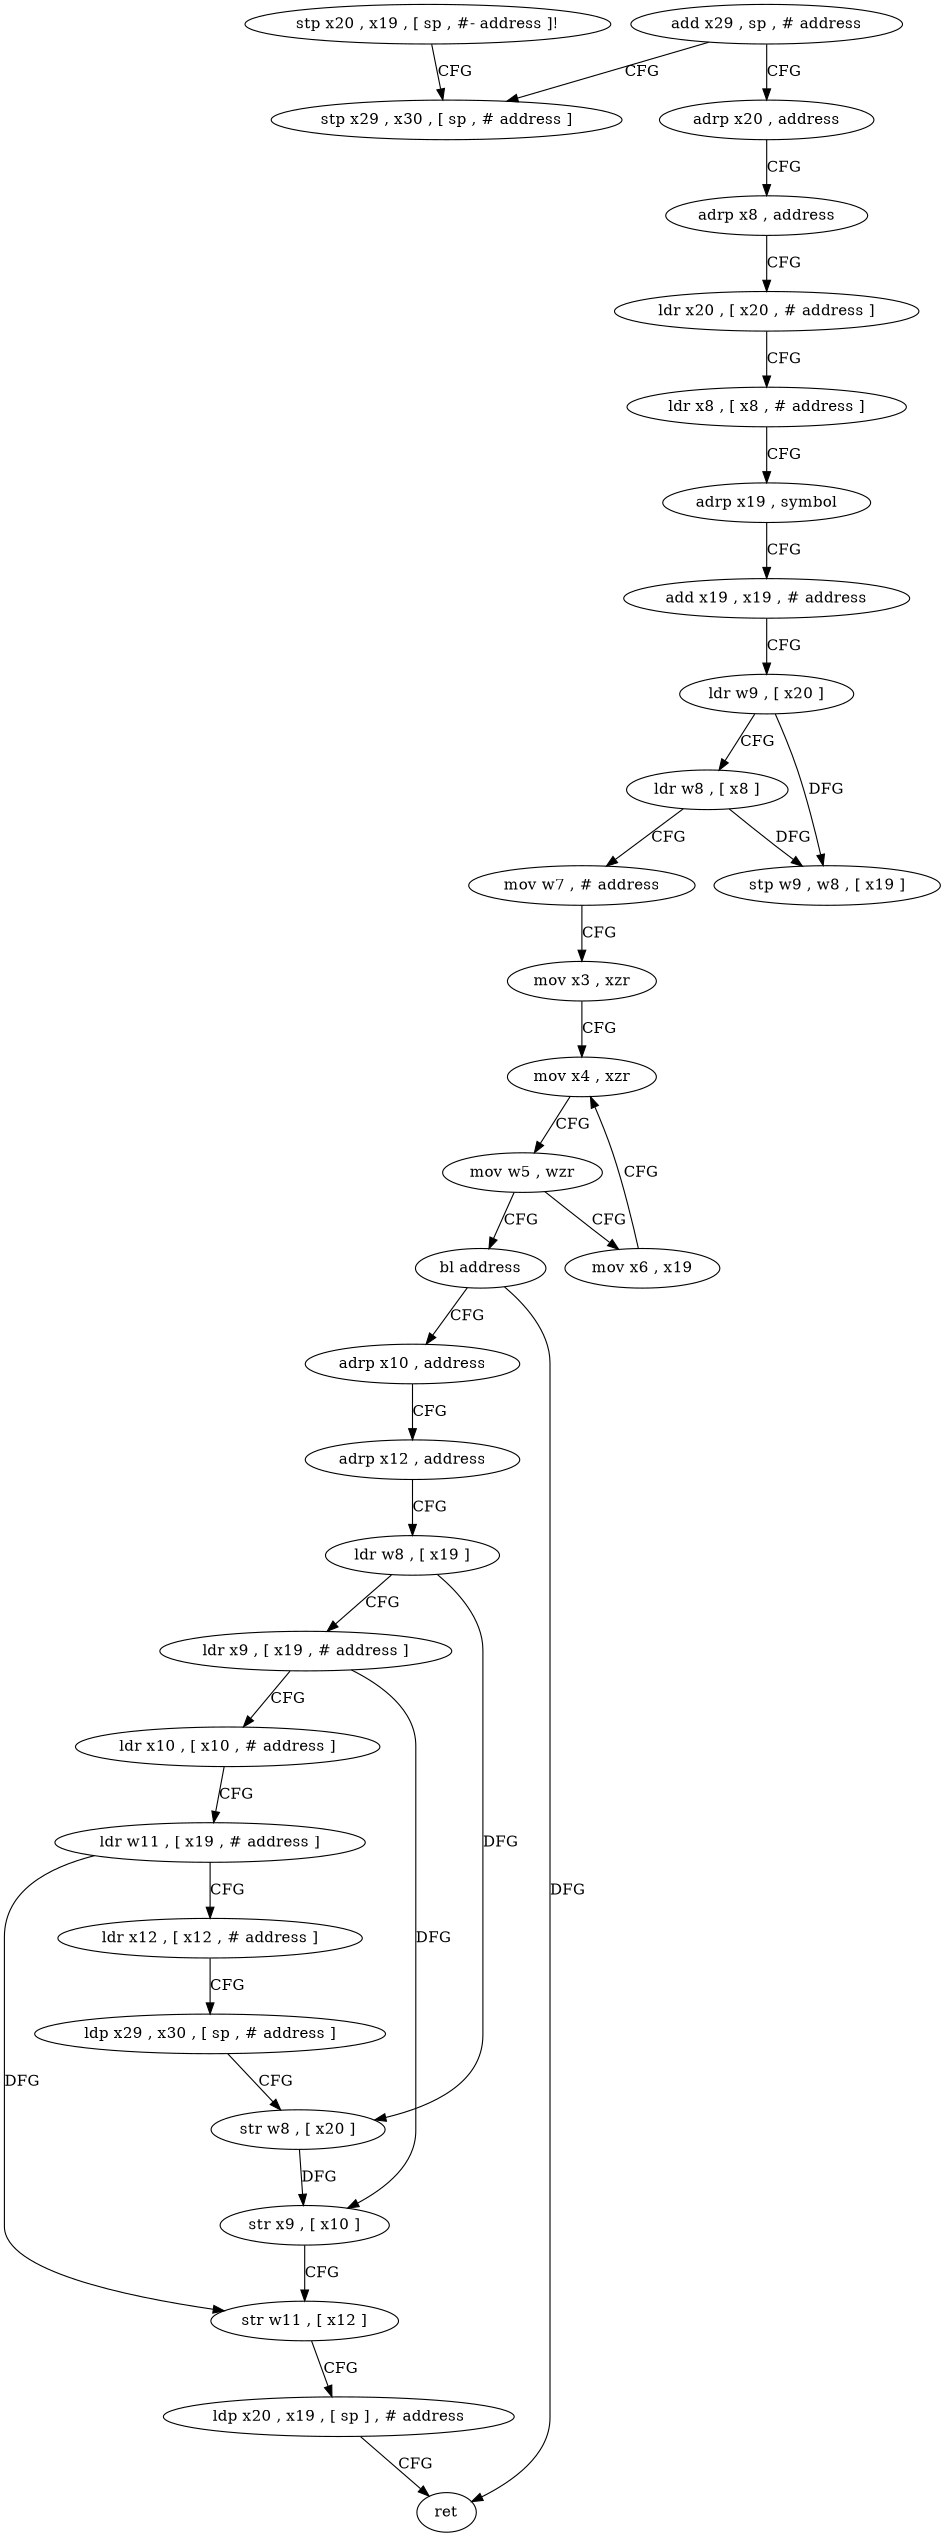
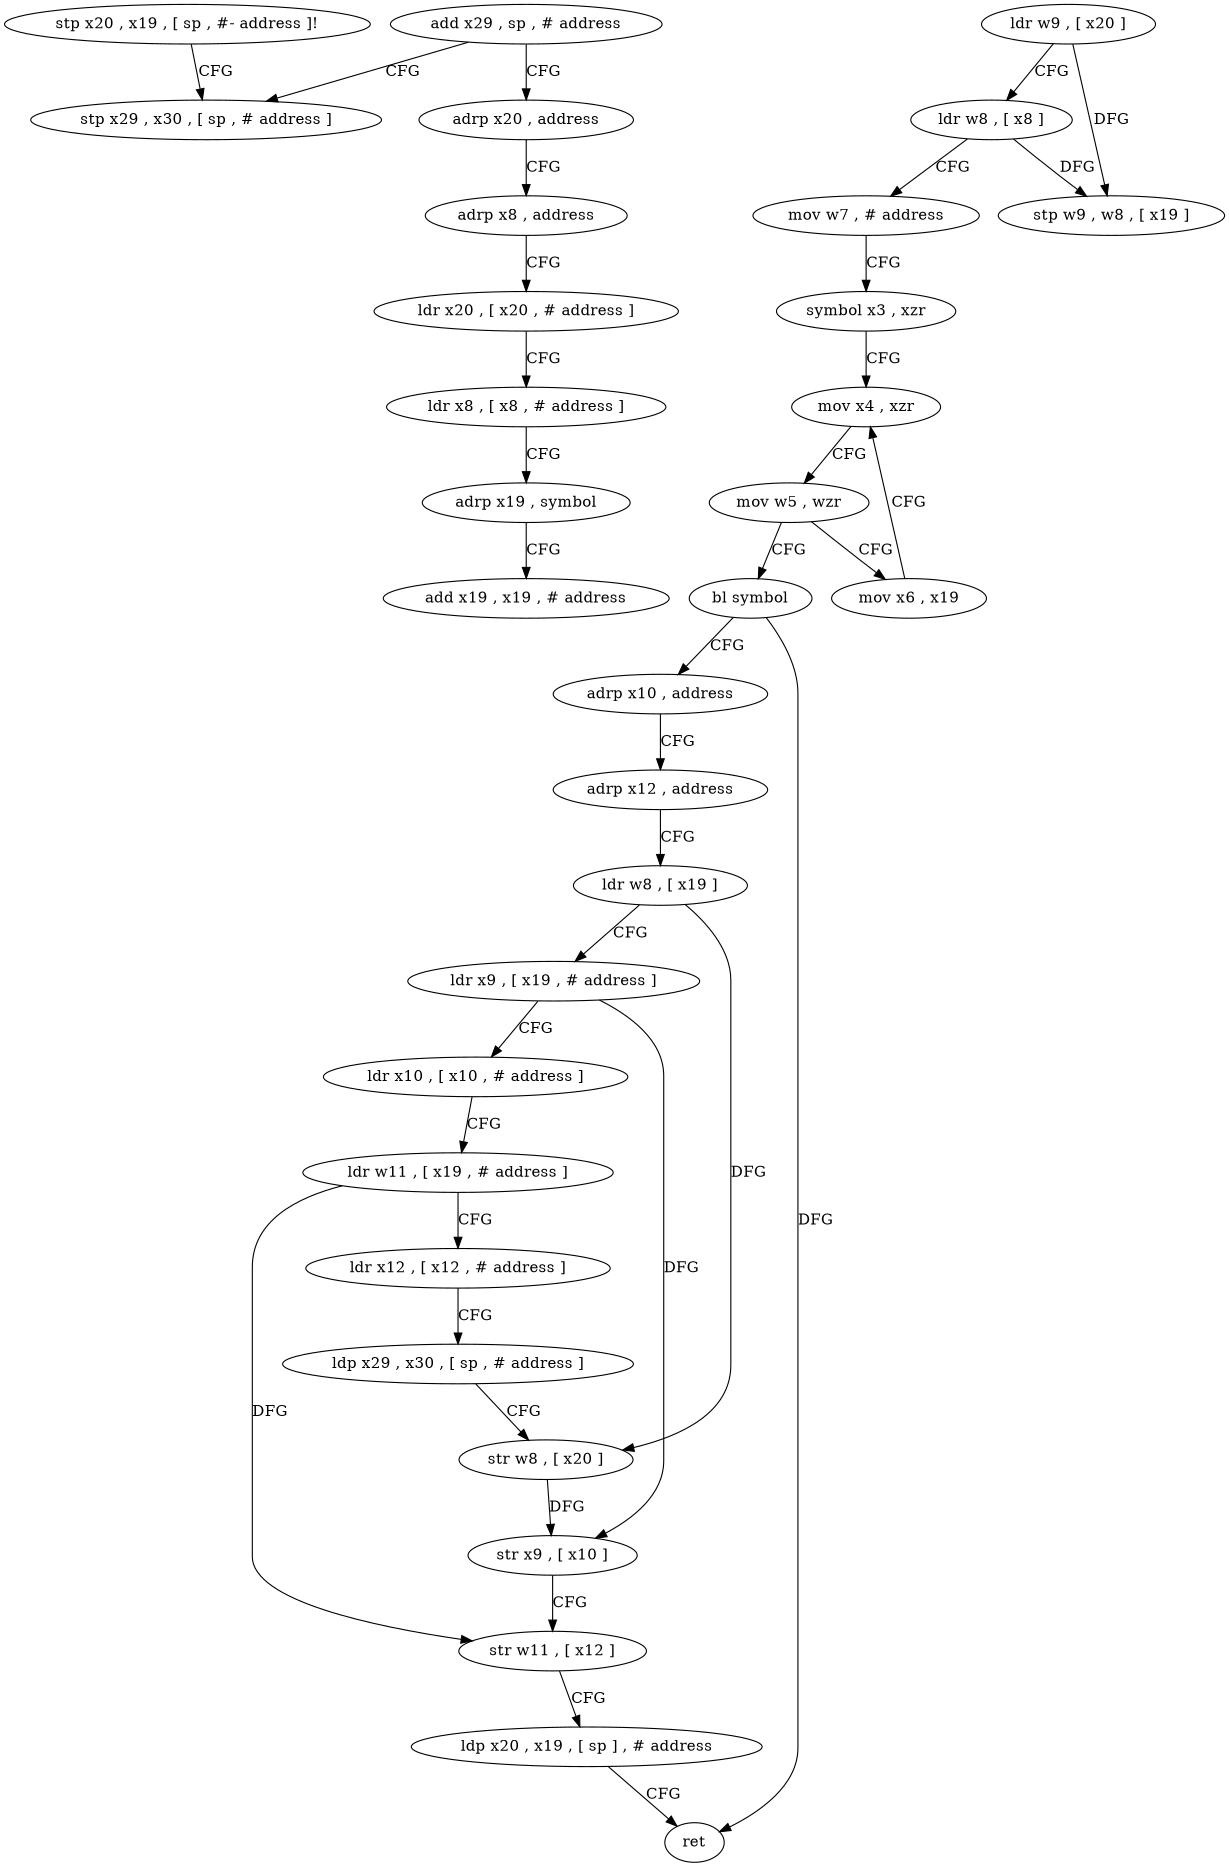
edge "add x19 , x19 , # address" -> "ldr w9 , [ x20 ]": removed, label "CFG"
node "mov x3 , xzr": label "mov x3 , xzr" -> "symbol x3 , xzr"
node "bl address": label "bl address" -> "bl symbol"
